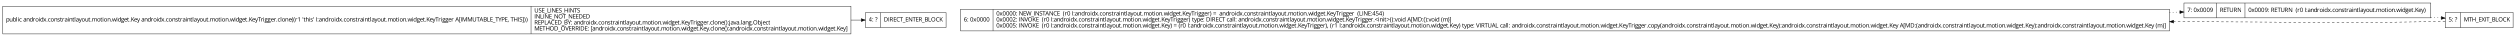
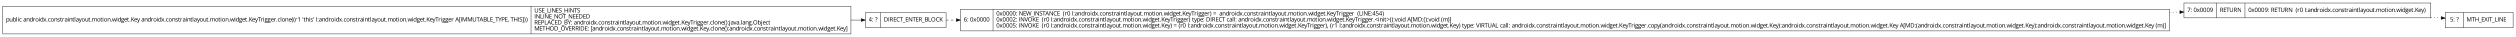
node "5: ?": text "MTH_EXIT_BLOCK" -> "MTH_EXIT_LINE"
edge "5: ?" -> "6: 0x0000": now "4: ?" -> "6: 0x0000"
